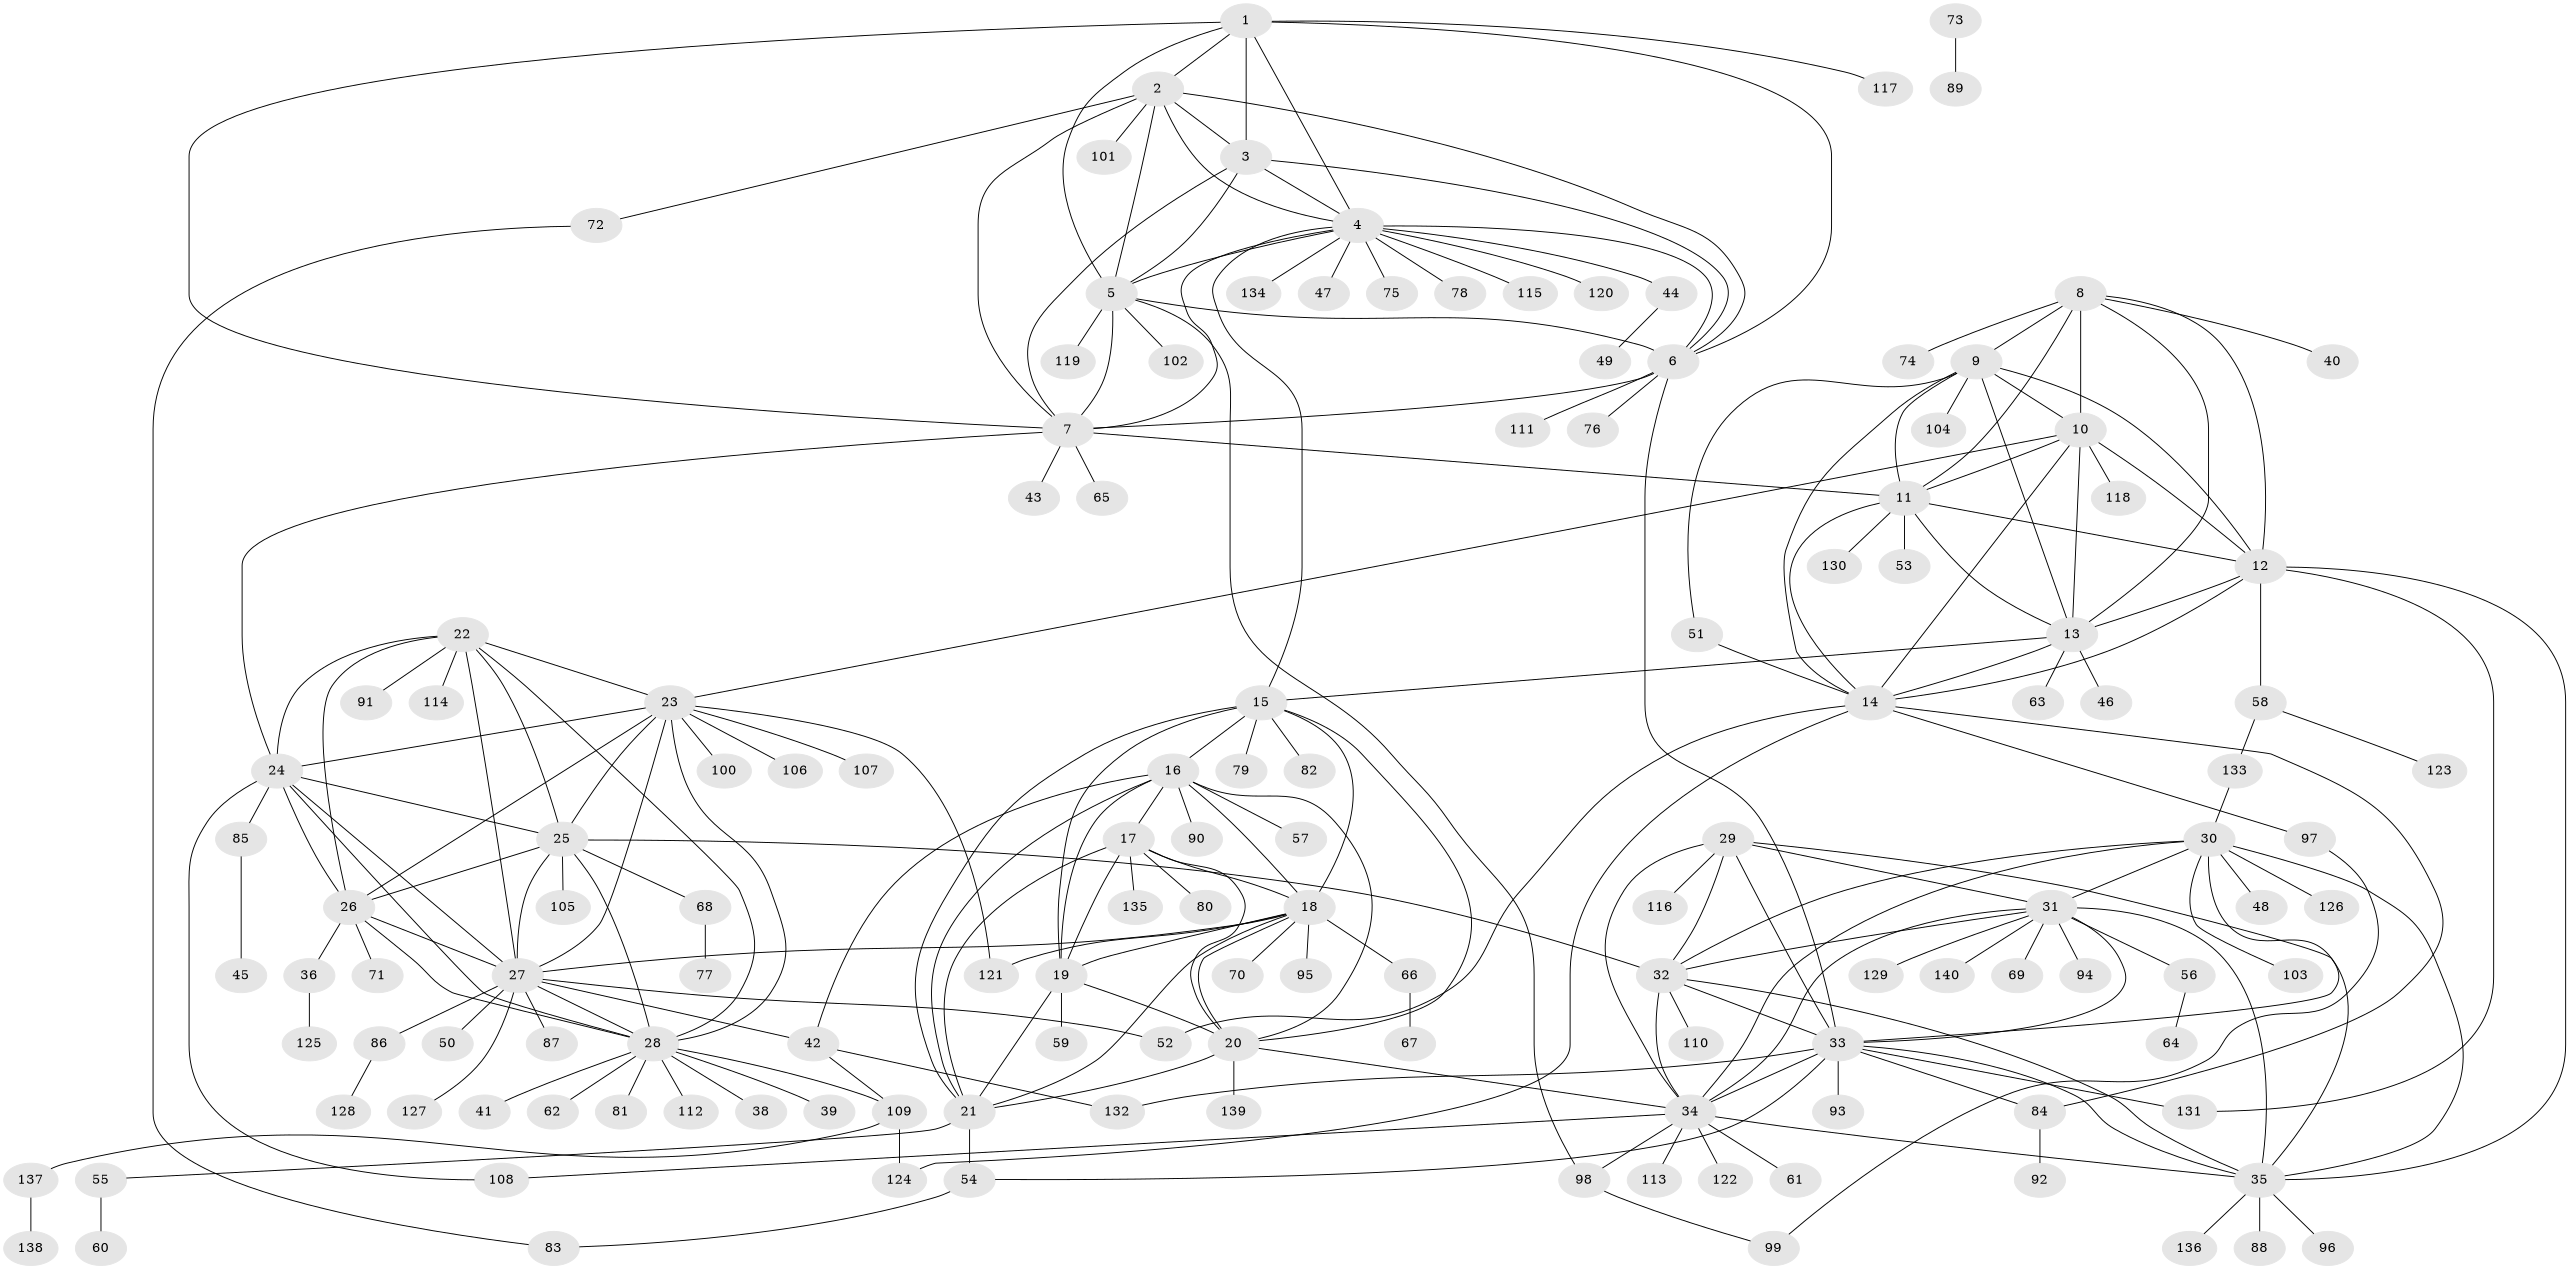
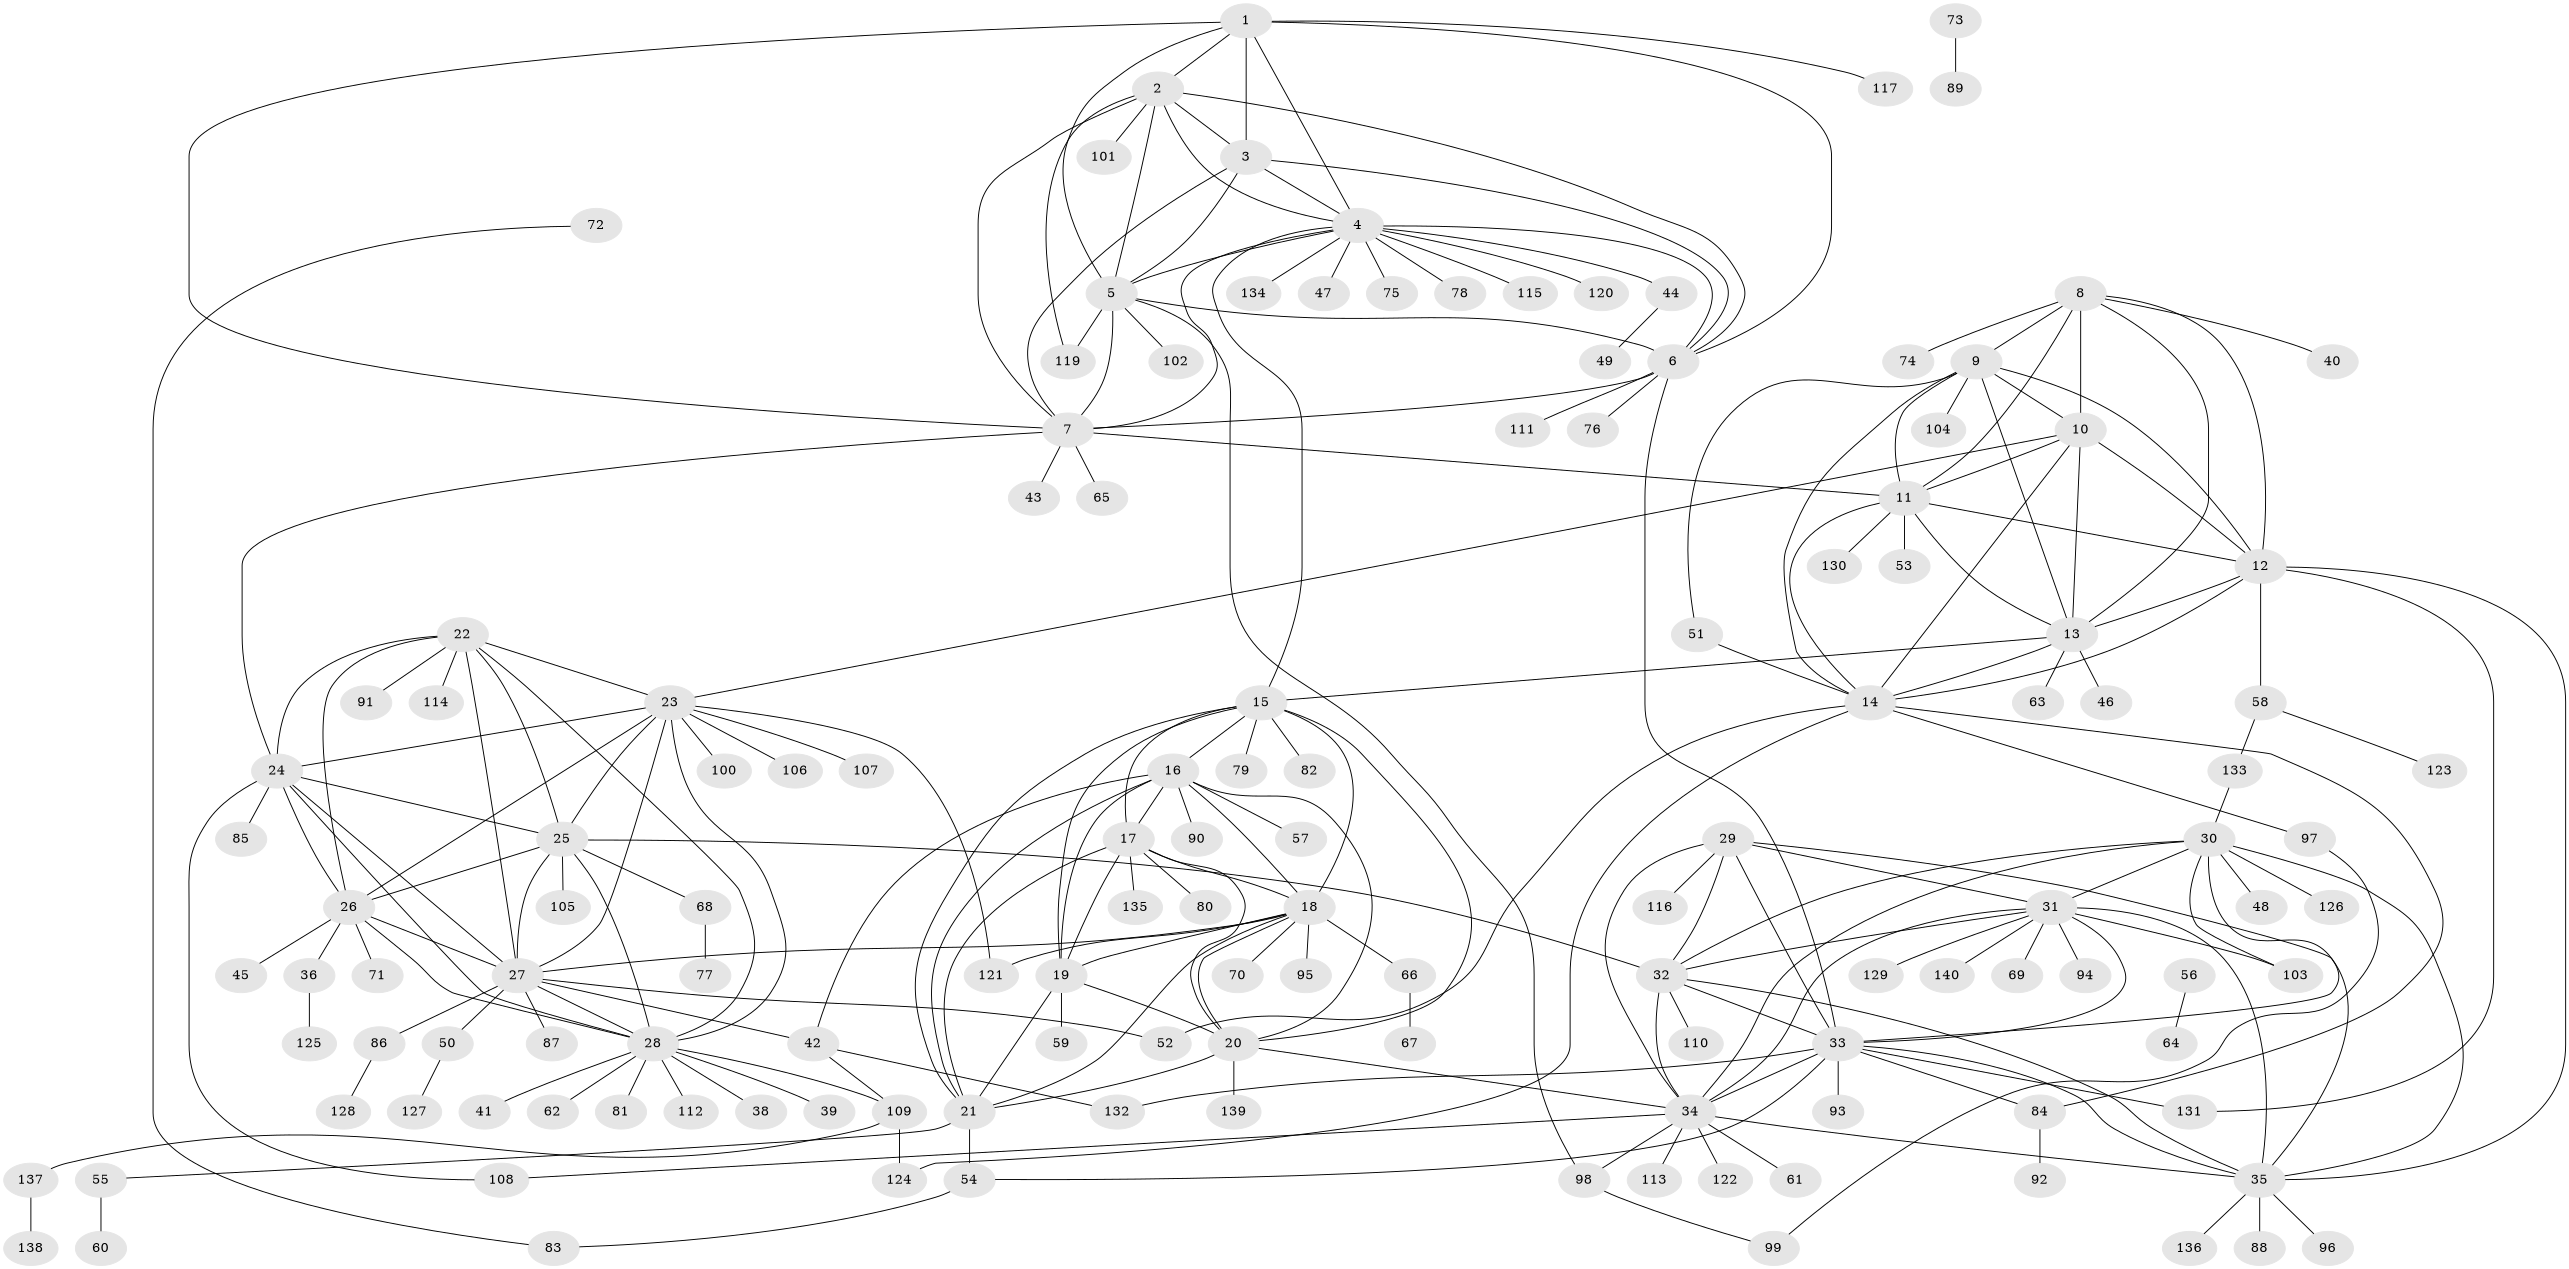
edge "2" -- "72": now "2" -- "119"
node "118": removed
edge "15" -- "17": added
edge "85" -- "45": now "26" -- "45"
edge "31" -- "56": now "31" -- "103"
edge "27" -- "127": now "50" -- "127"
